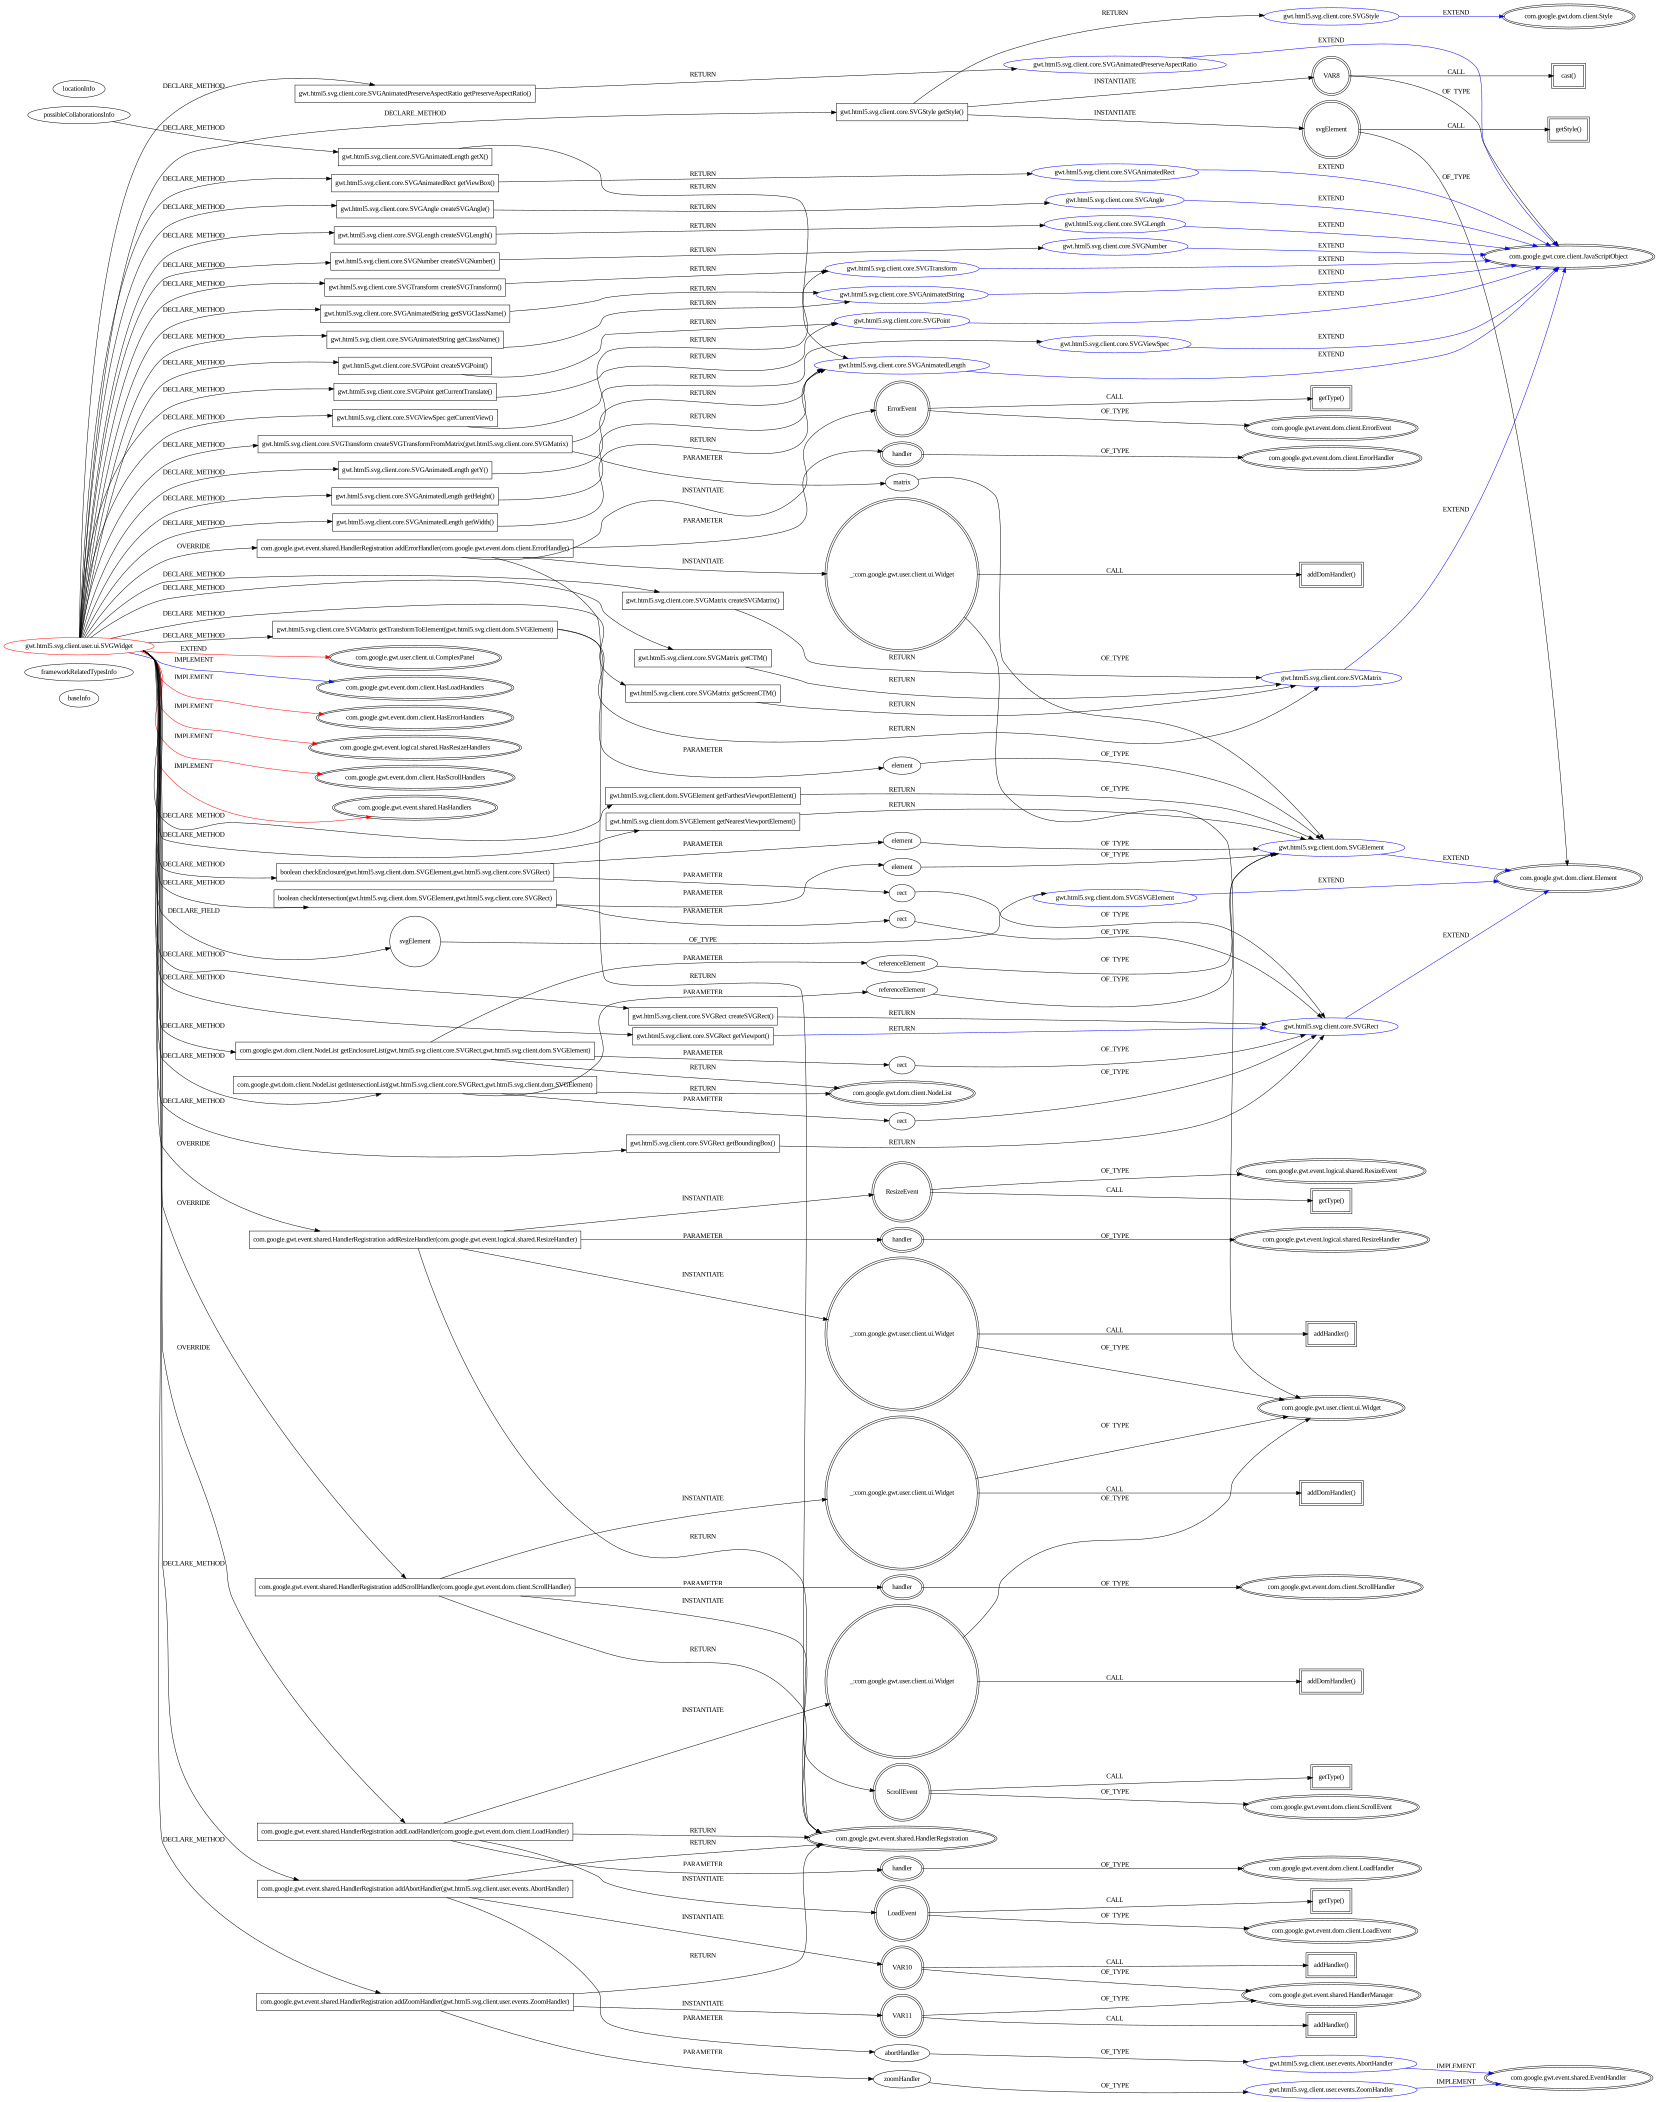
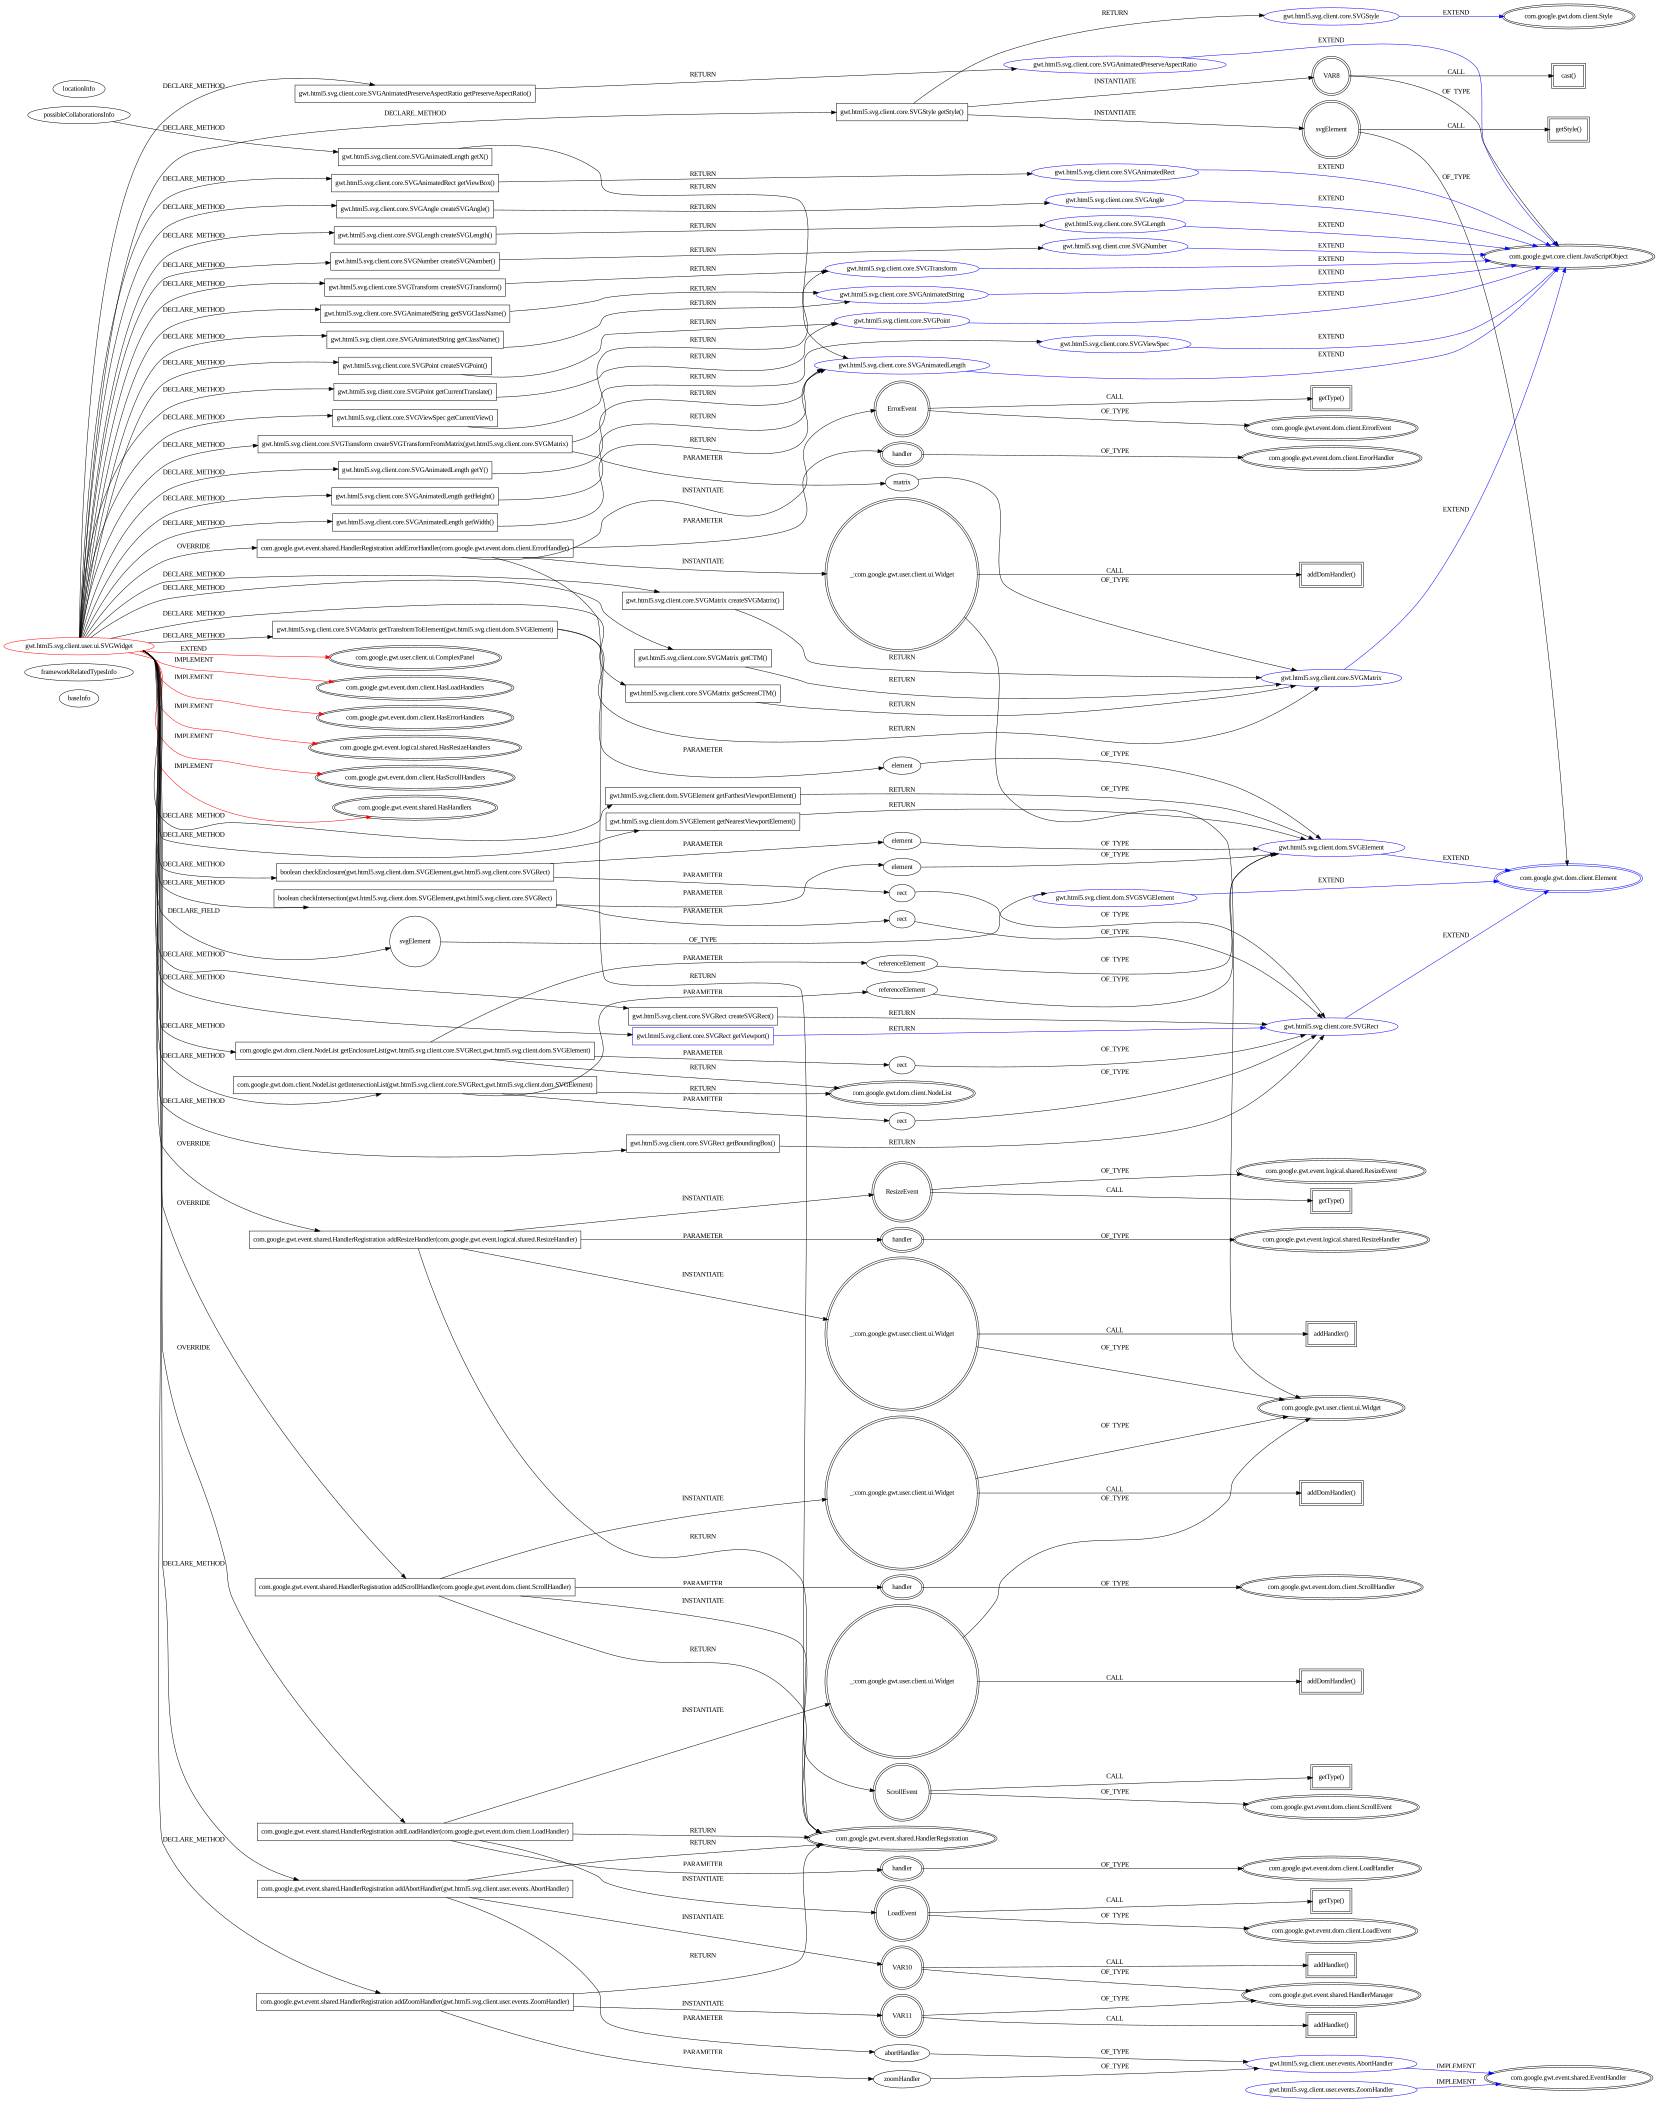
node "gwt.html5.gwt.client.core.SVGPoint createSVGPoint()": label "gwt.html5.gwt.client.core.SVGPoint createSVGPoint()" -> "gwt.html5.svg.client.core.SVGPoint createSVGPoint()"
edge "gwt.html5.svg.client.user.ui.SVGWidget" -> "com.google.gwt.event.dom.client.HasLoadHandlers": color blue -> red
edge "matrix" -> "gwt.html5.svg.client.dom.SVGElement": now "matrix" -> "gwt.html5.svg.client.core.SVGMatrix"
node "com.google.gwt.dom.client.Element": color black -> blue
node "gwt.html5.svg.client.core.SVGRect getViewport()": color black -> blue
edge "zoomHandler" -> "gwt.html5.svg.client.user.events.ZoomHandler": now "zoomHandler" -> "gwt.html5.svg.client.user.events.AbortHandler"
